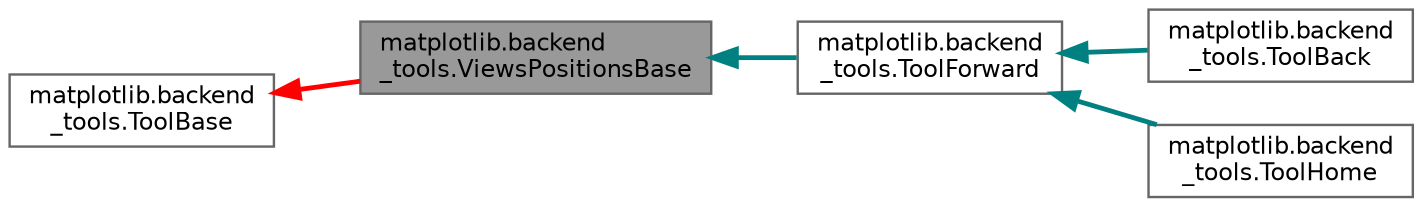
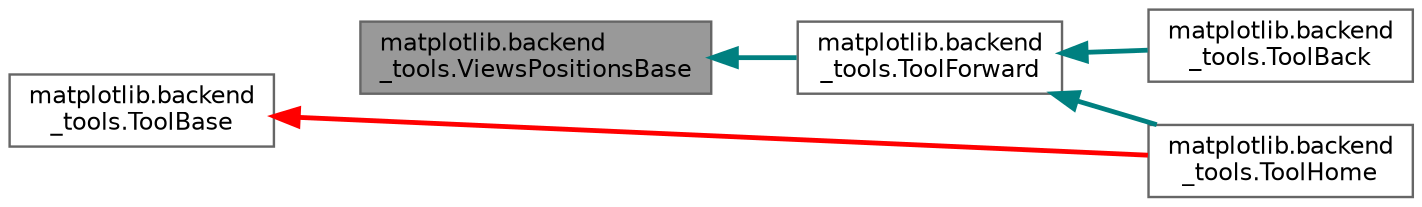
edge "matplotlib.backend _tools.ViewsPositionsBase" -> "matplotlib.backend _tools.ToolBase": now "matplotlib.backend _tools.ToolHome" -> "matplotlib.backend _tools.ToolBase"
